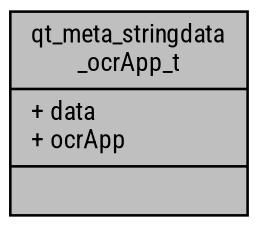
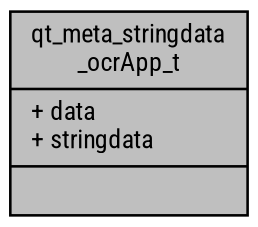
node "qt_meta_stringdata": text "+ ocrApp" -> "+ stringdata"
